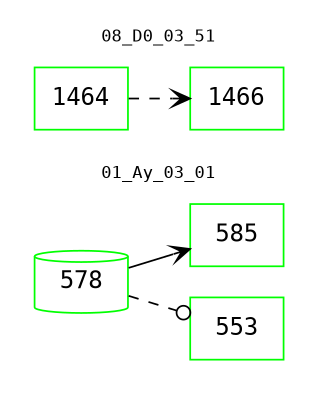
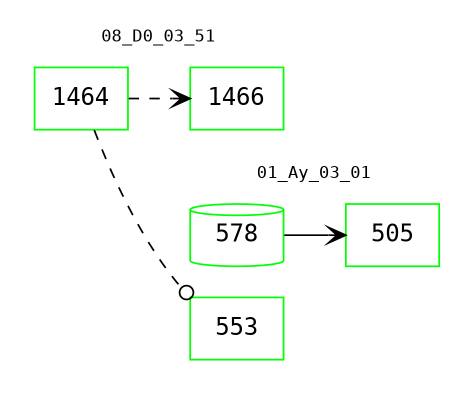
node "585": label "585" -> "505"
edge "578" -> "553": now "1464" -> "553"
